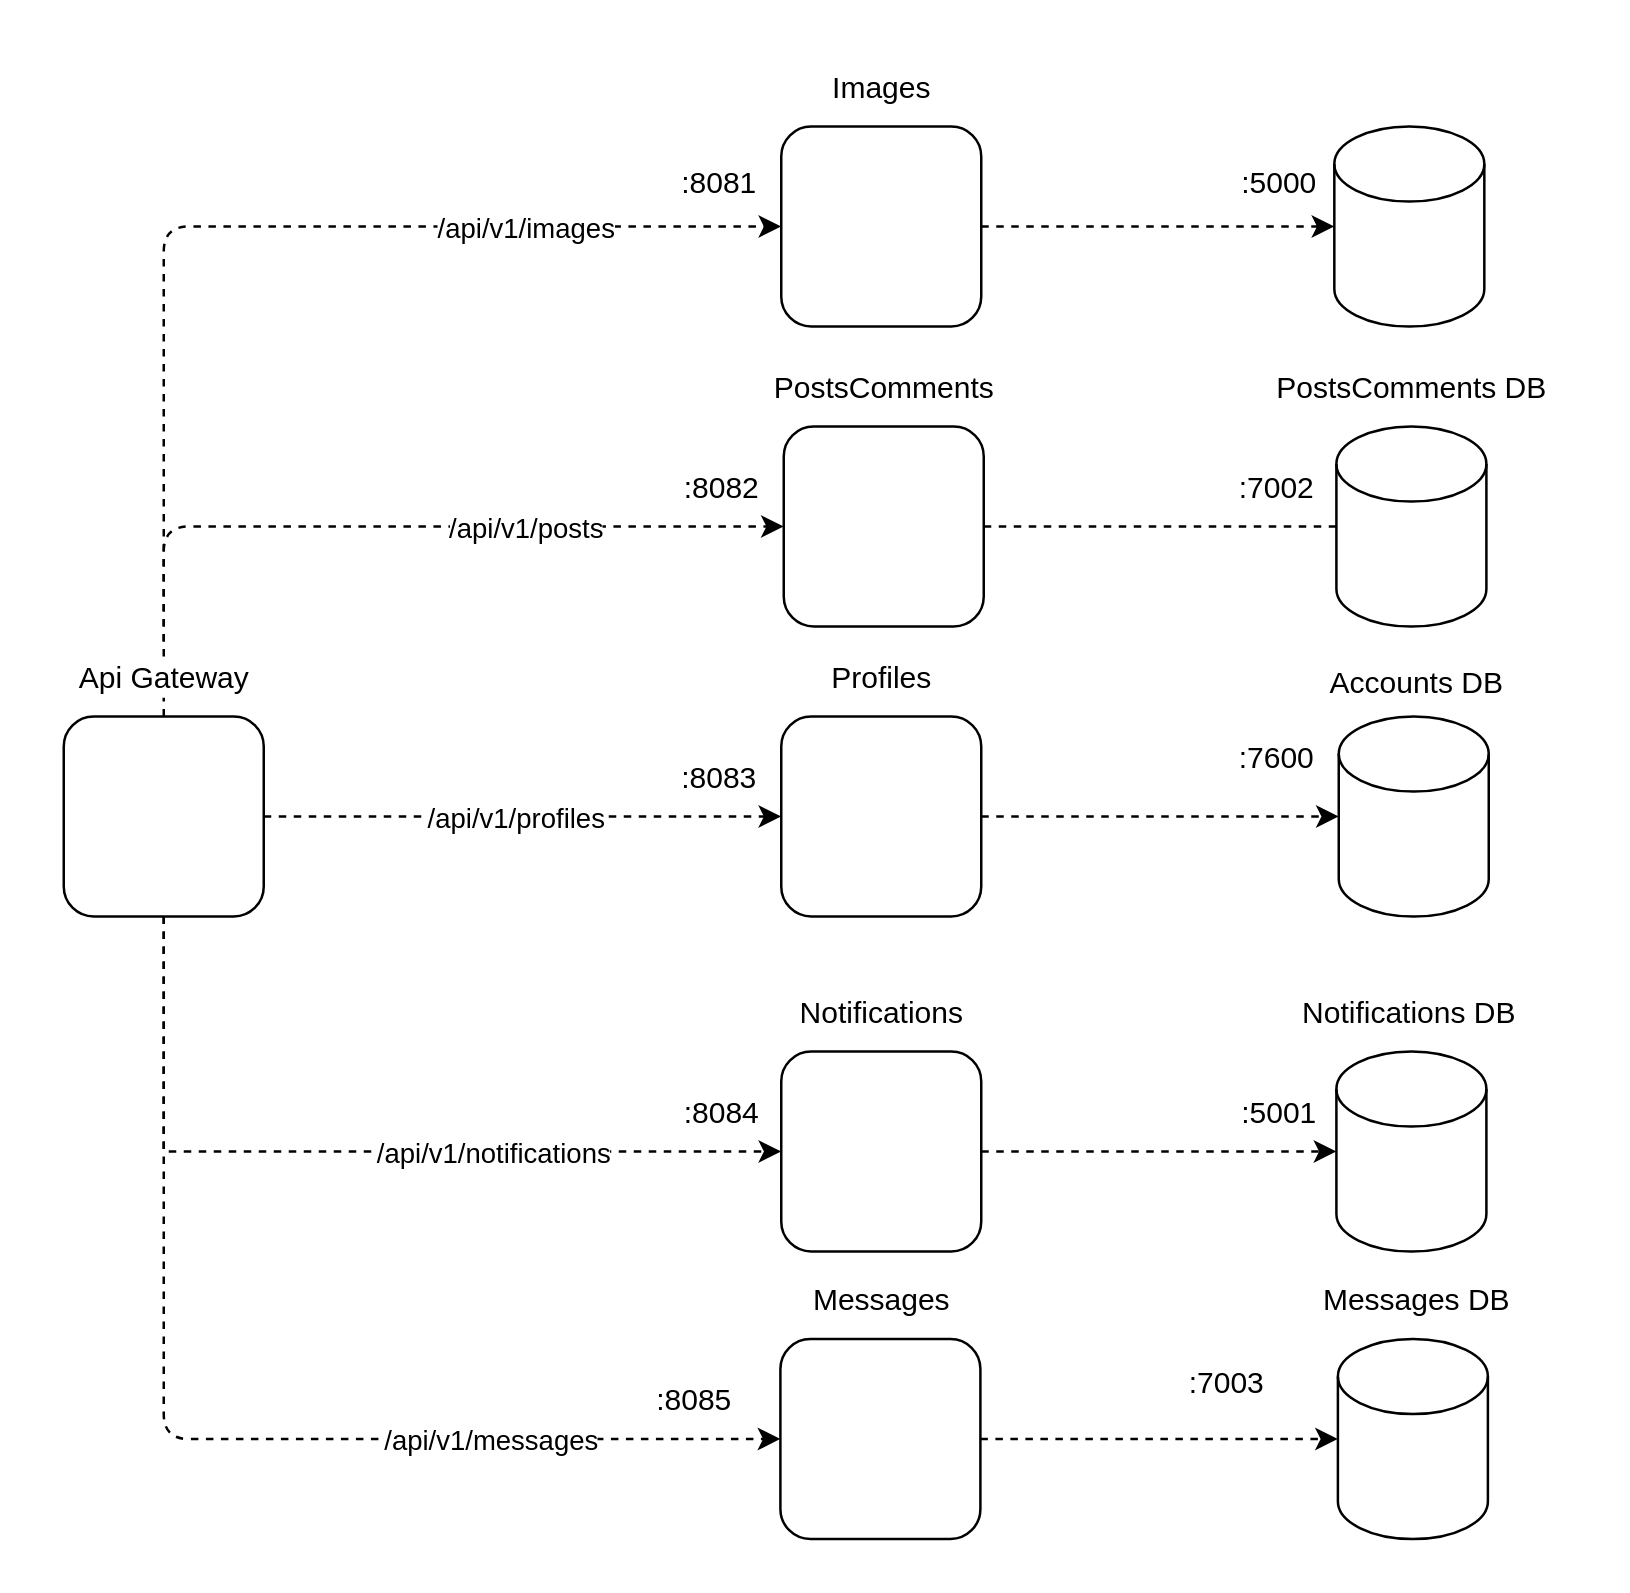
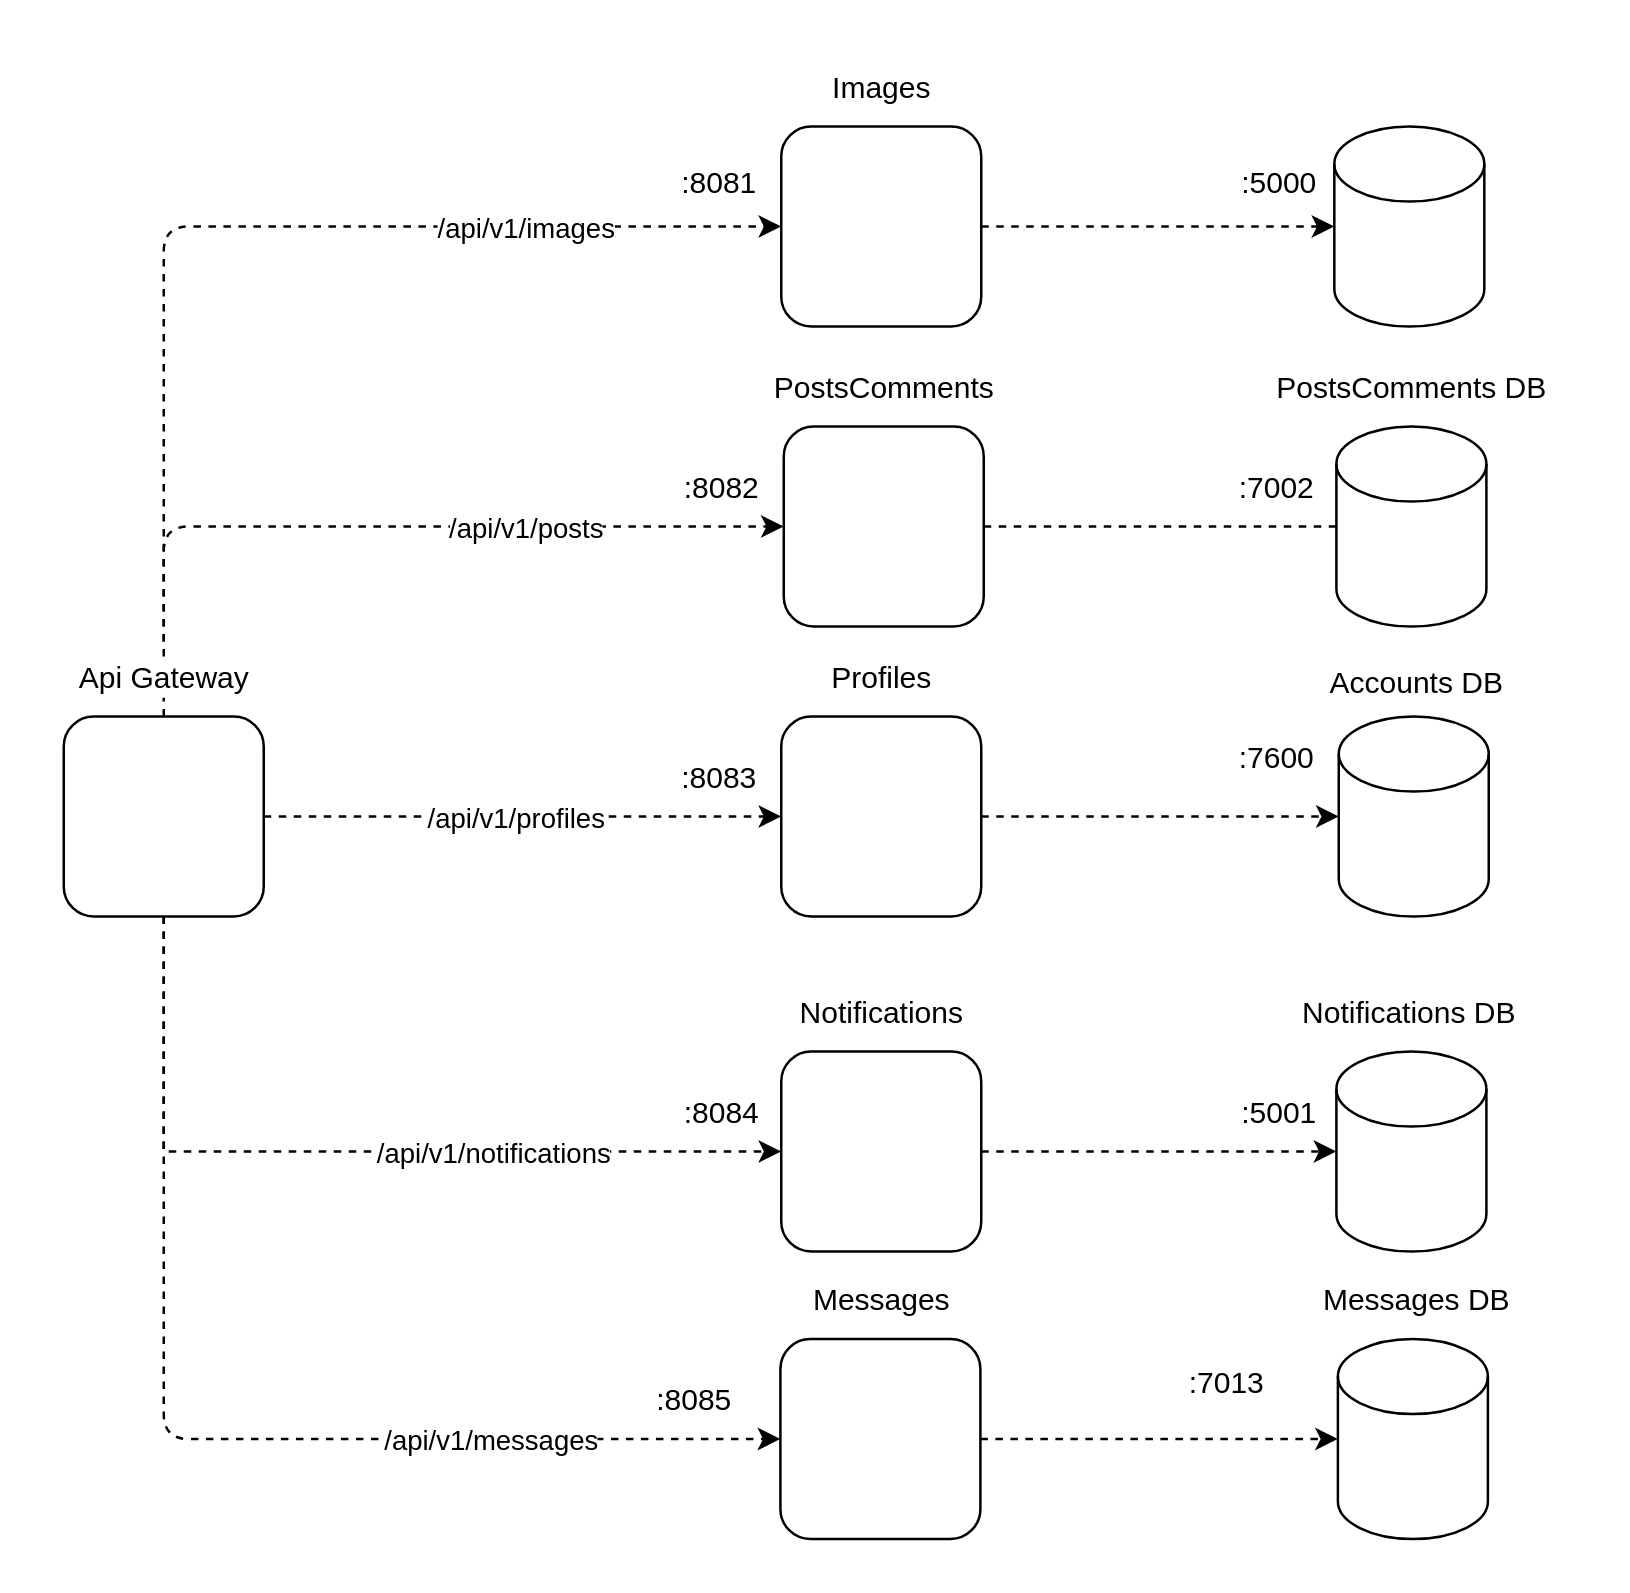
node ":7003": label ":7003" -> ":7013"
